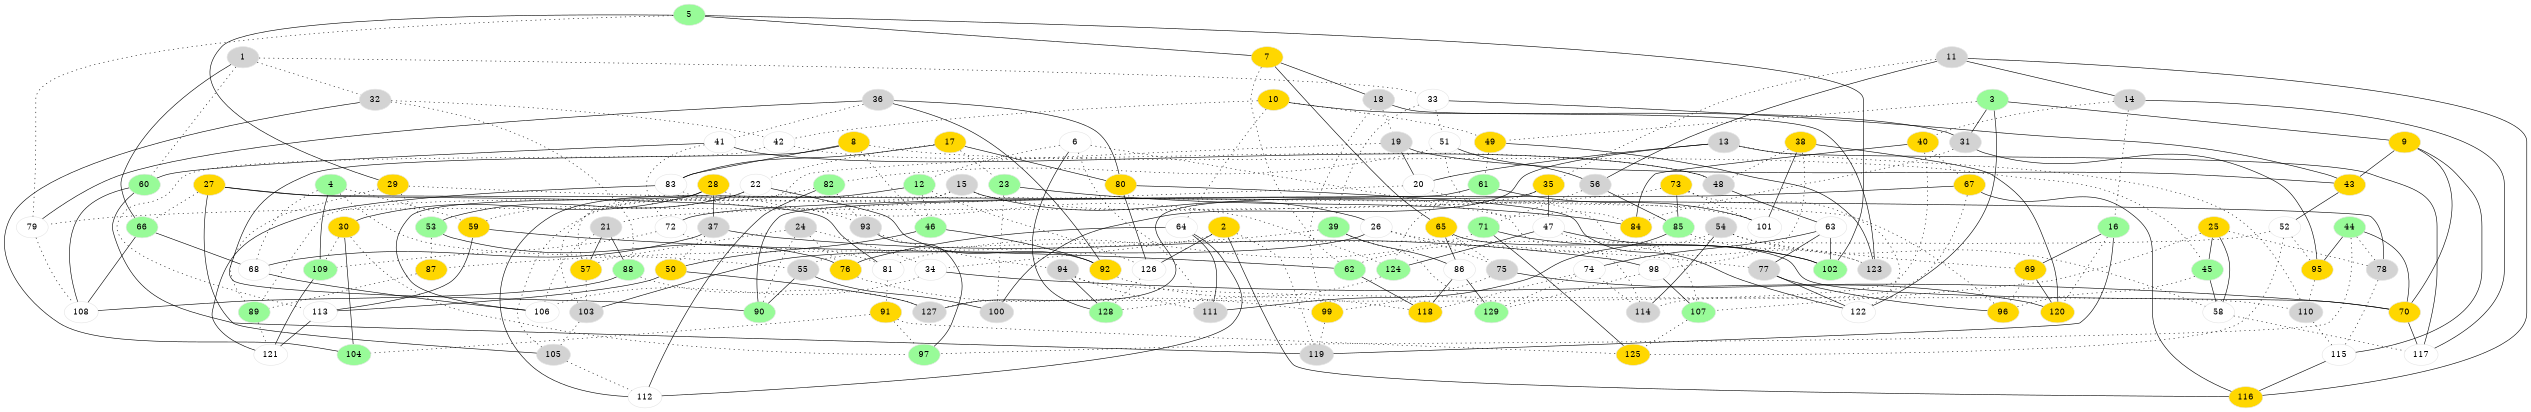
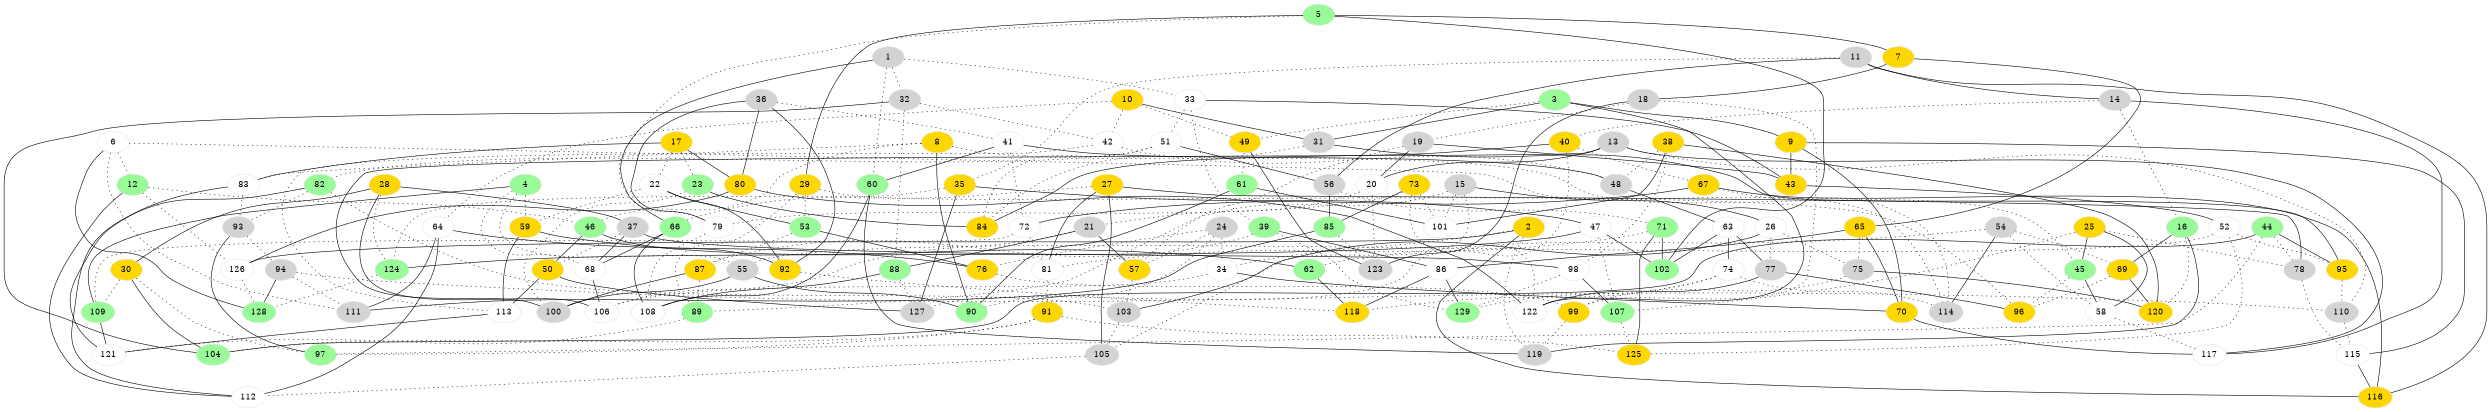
edge "8" -- "83": style solid -> dotted
edge "7" -- "62": removed
edge "44" -- "70": now "44" -- "104"
edge "87" -- "100": added
